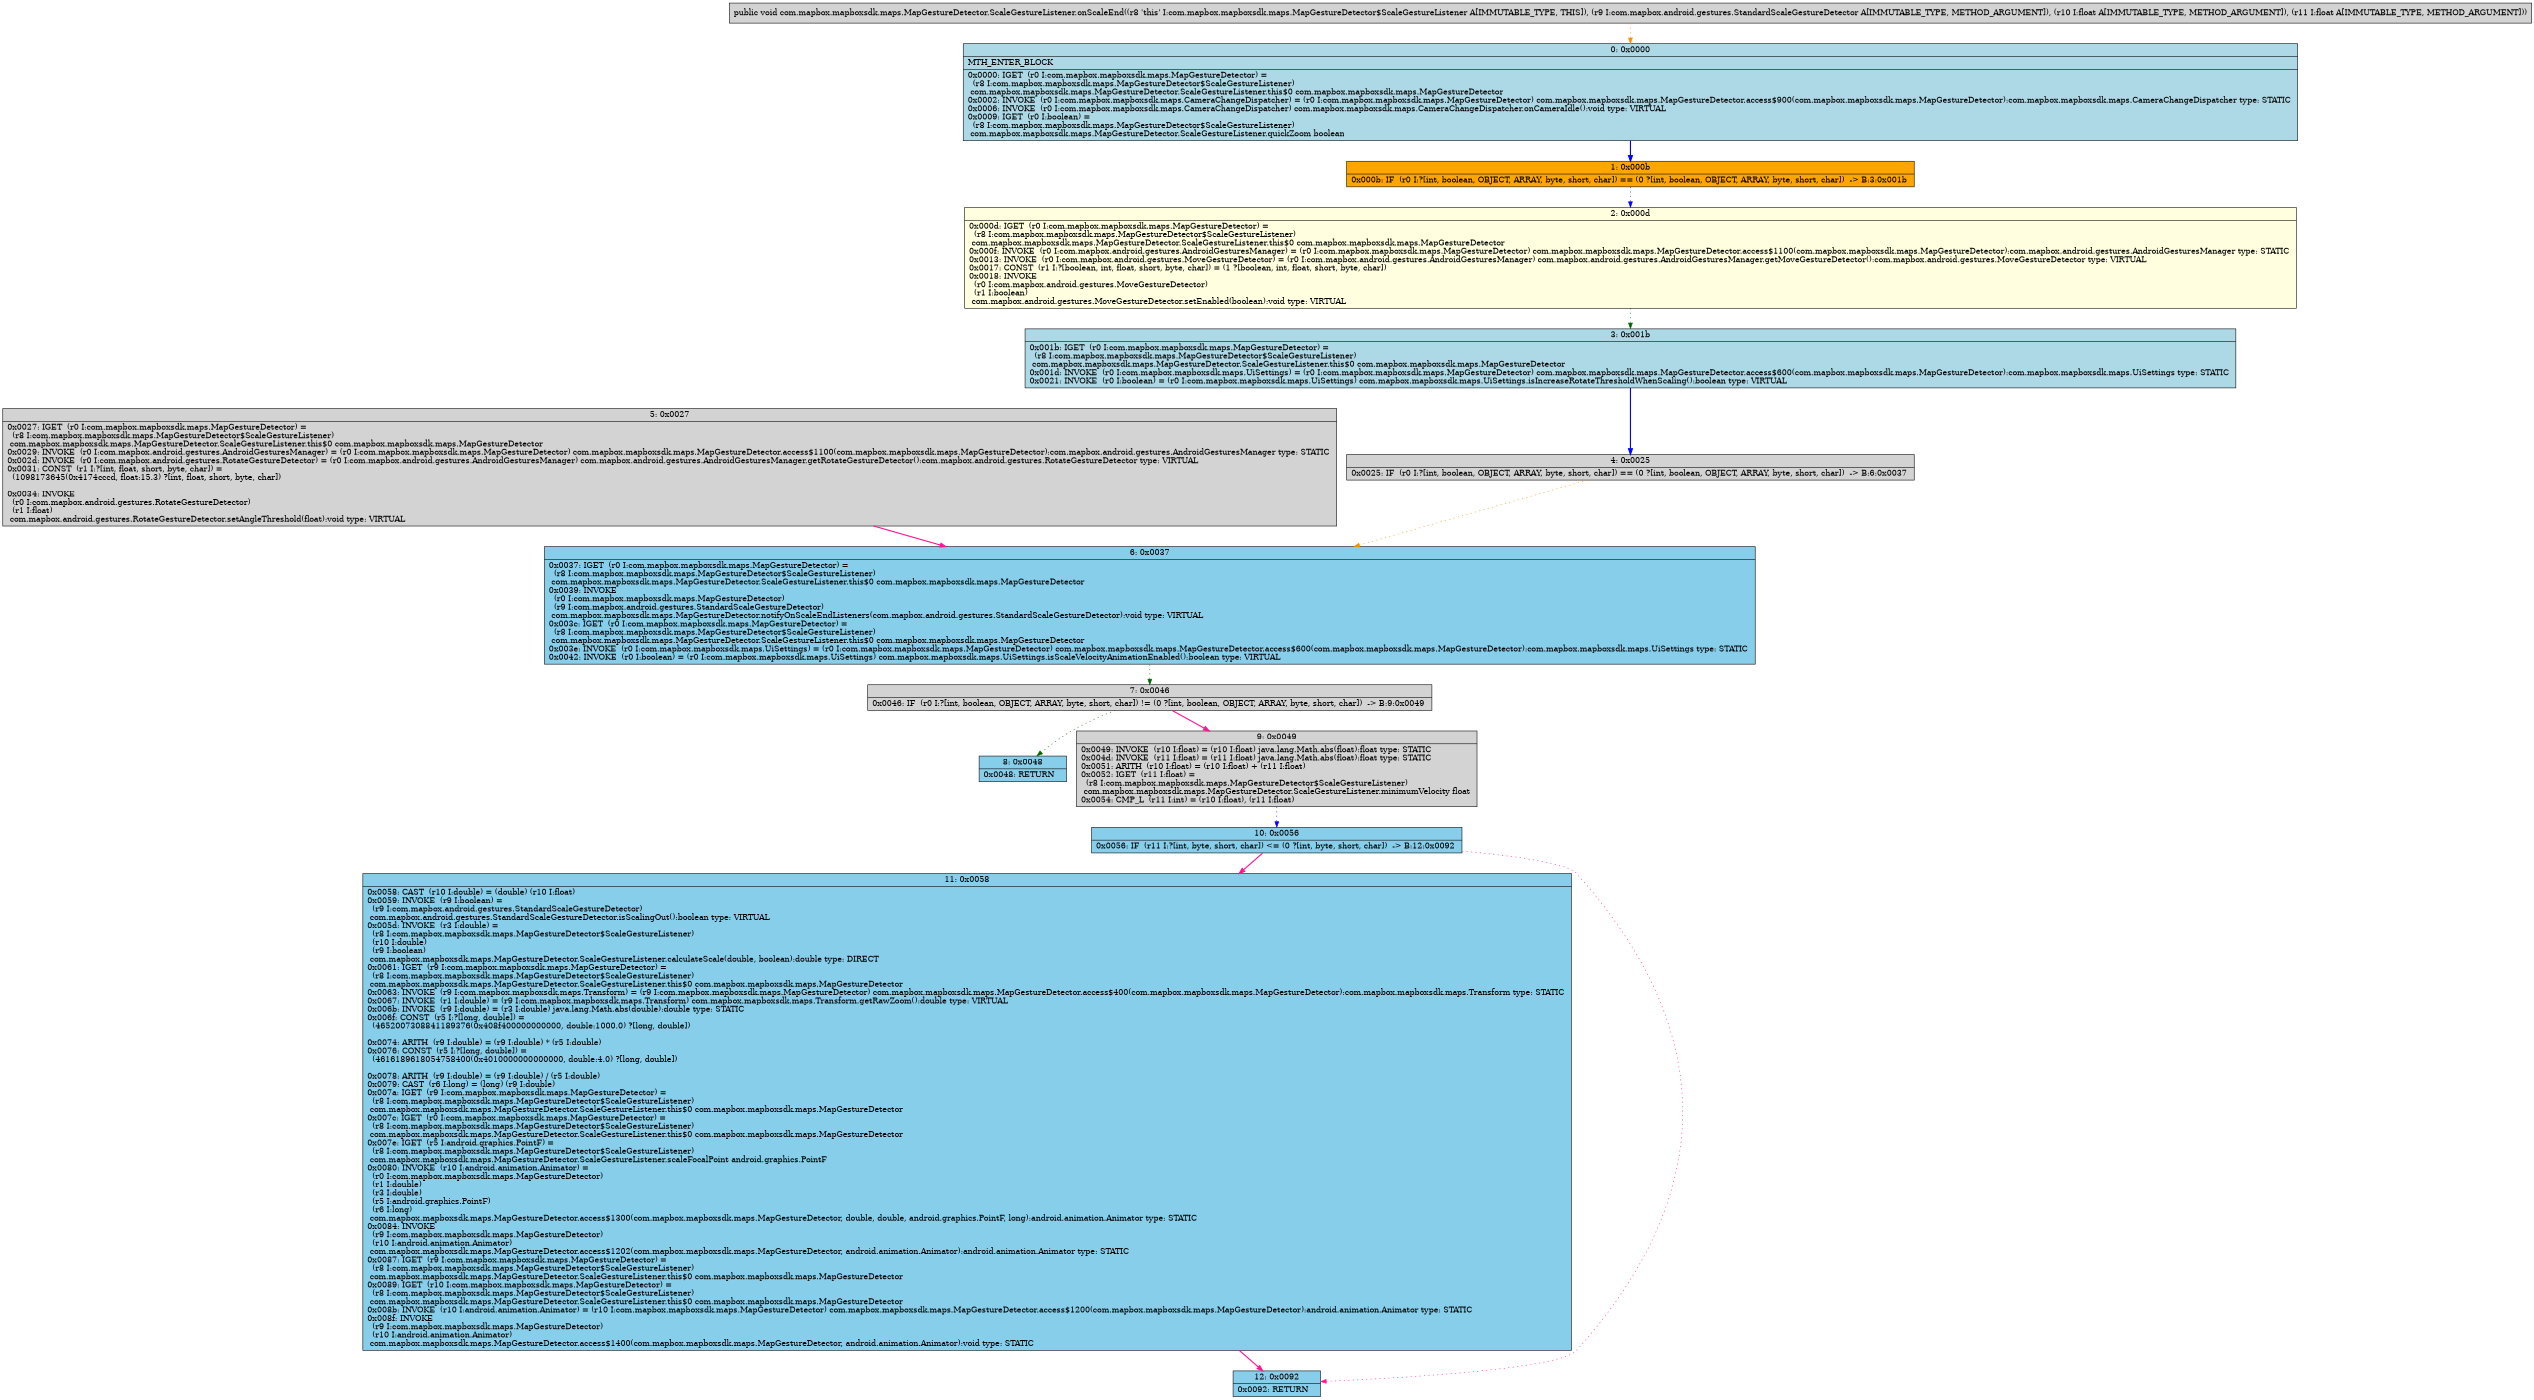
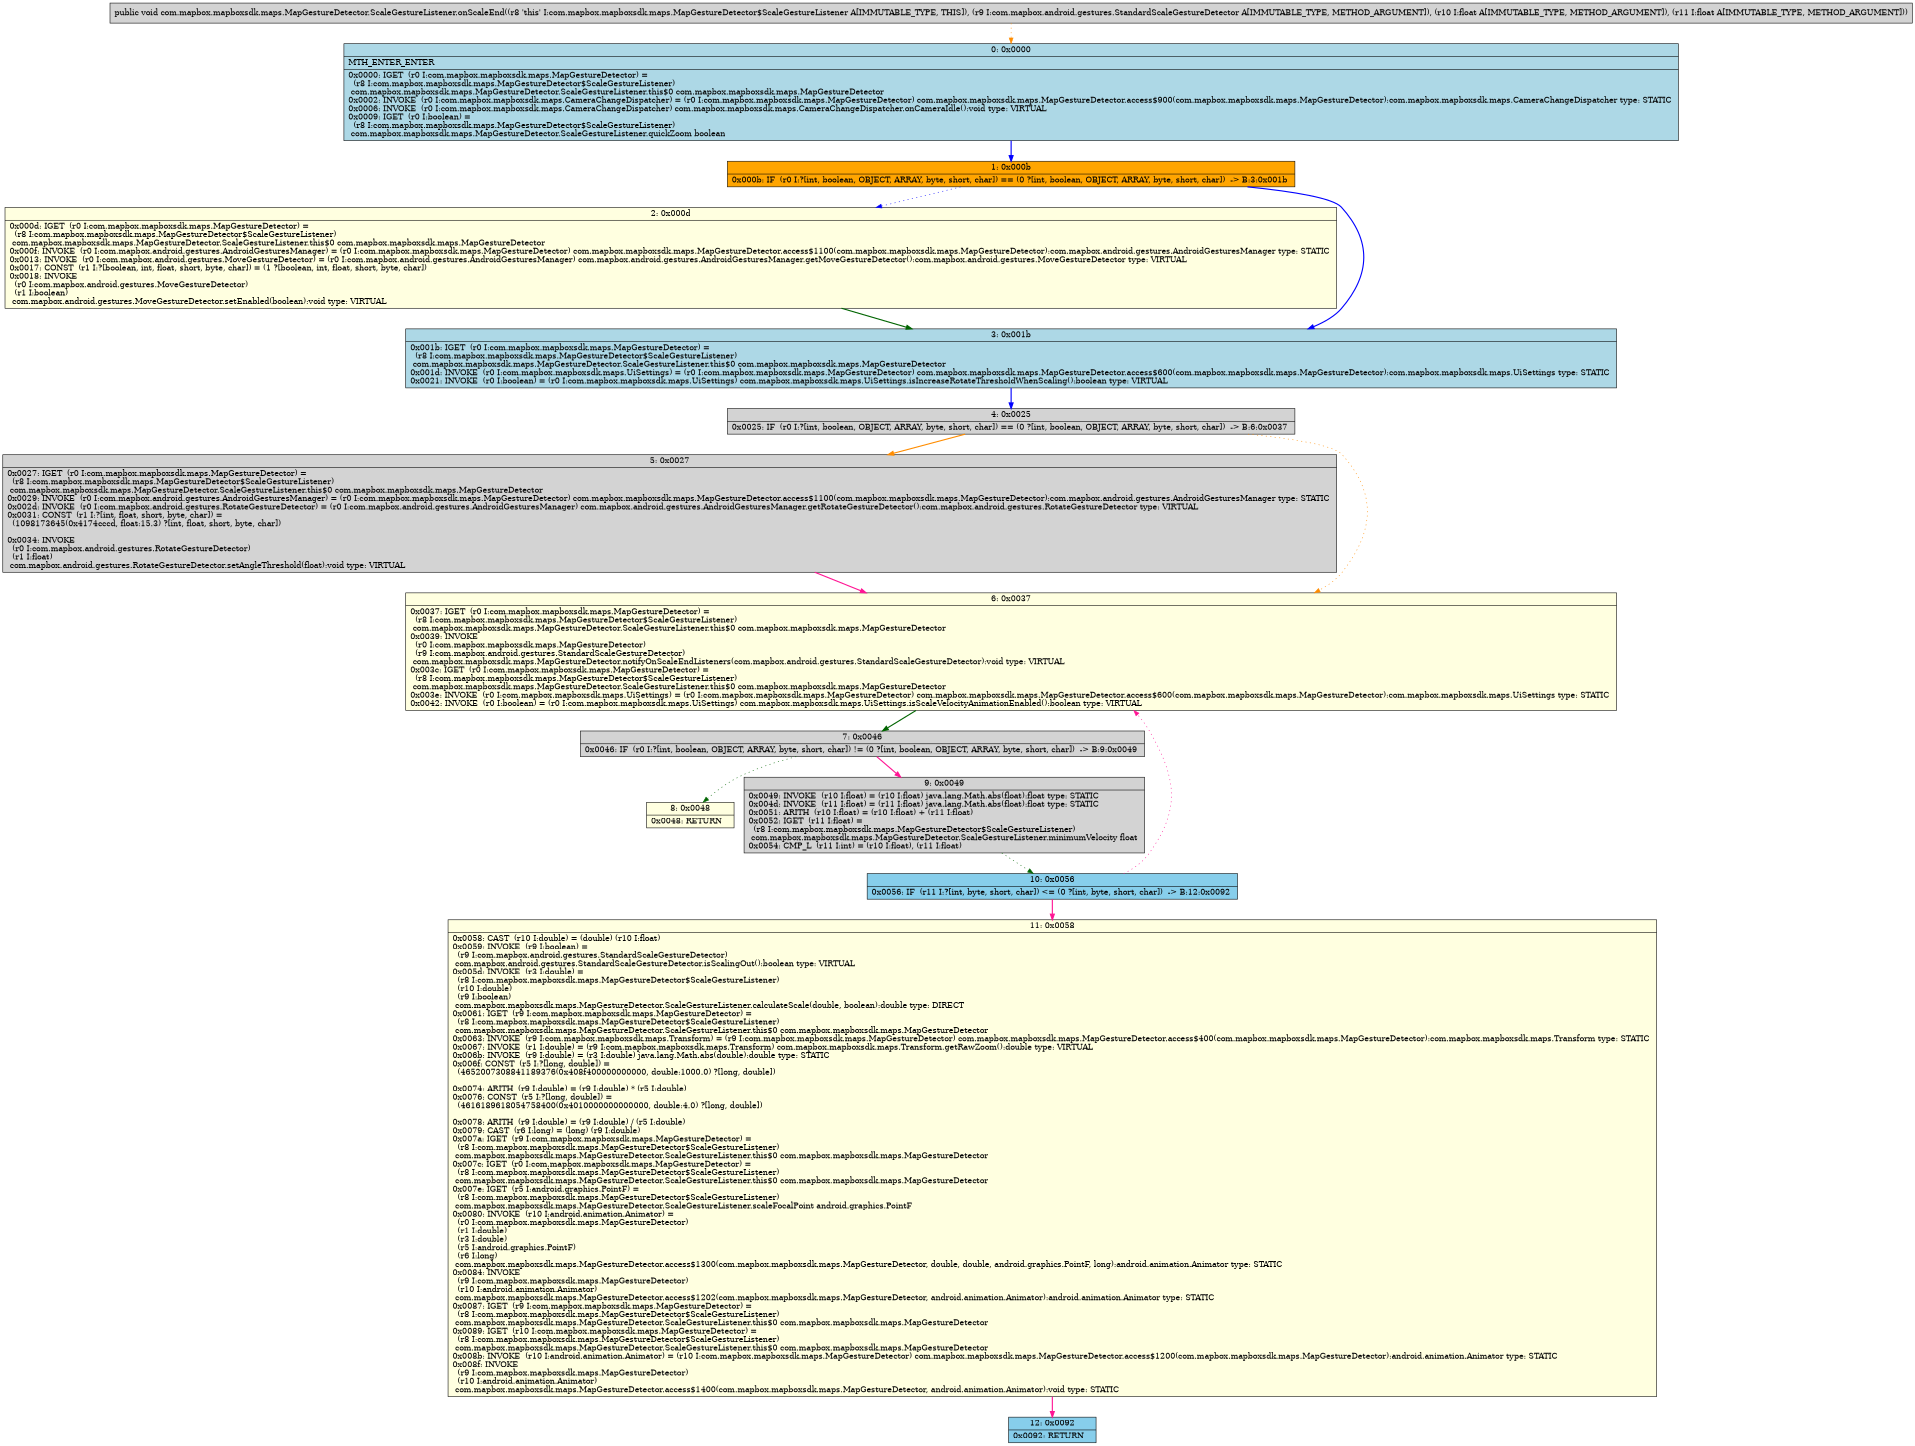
node "0: 0x0000": text "MTH_ENTER_BLOCK" -> "MTH_ENTER_ENTER"
edge "1: 0x000b" -> "3: 0x001b": added
edge "2: 0x000d" -> "3: 0x001b": style dotted -> bold
edge "4: 0x0025" -> "5: 0x0027": added
node "6: 0x0037": fillcolor skyblue -> lightyellow
edge "6: 0x0037" -> "7: 0x0046": style dotted -> bold
node "8: 0x0048": fillcolor skyblue -> lightyellow
edge "9: 0x0049" -> "10: 0x0056": color blue -> darkgreen
node "11: 0x0058": fillcolor skyblue -> lightyellow
edge "10: 0x0056" -> "12: 0x0092": now "10: 0x0056" -> "6: 0x0037"
